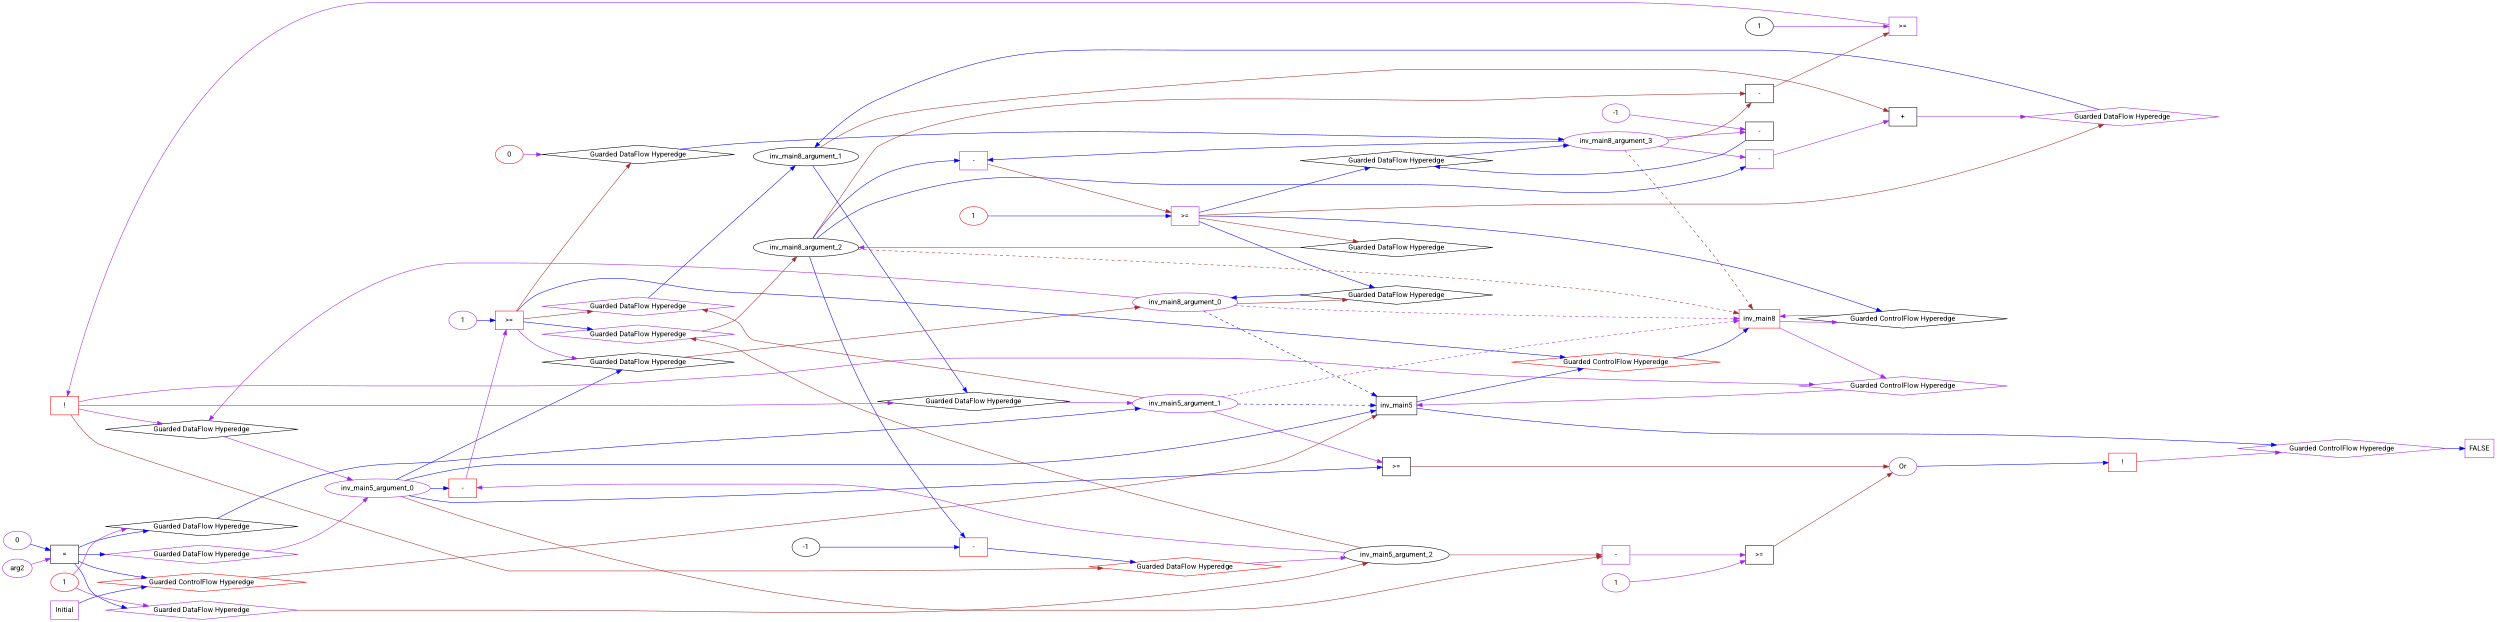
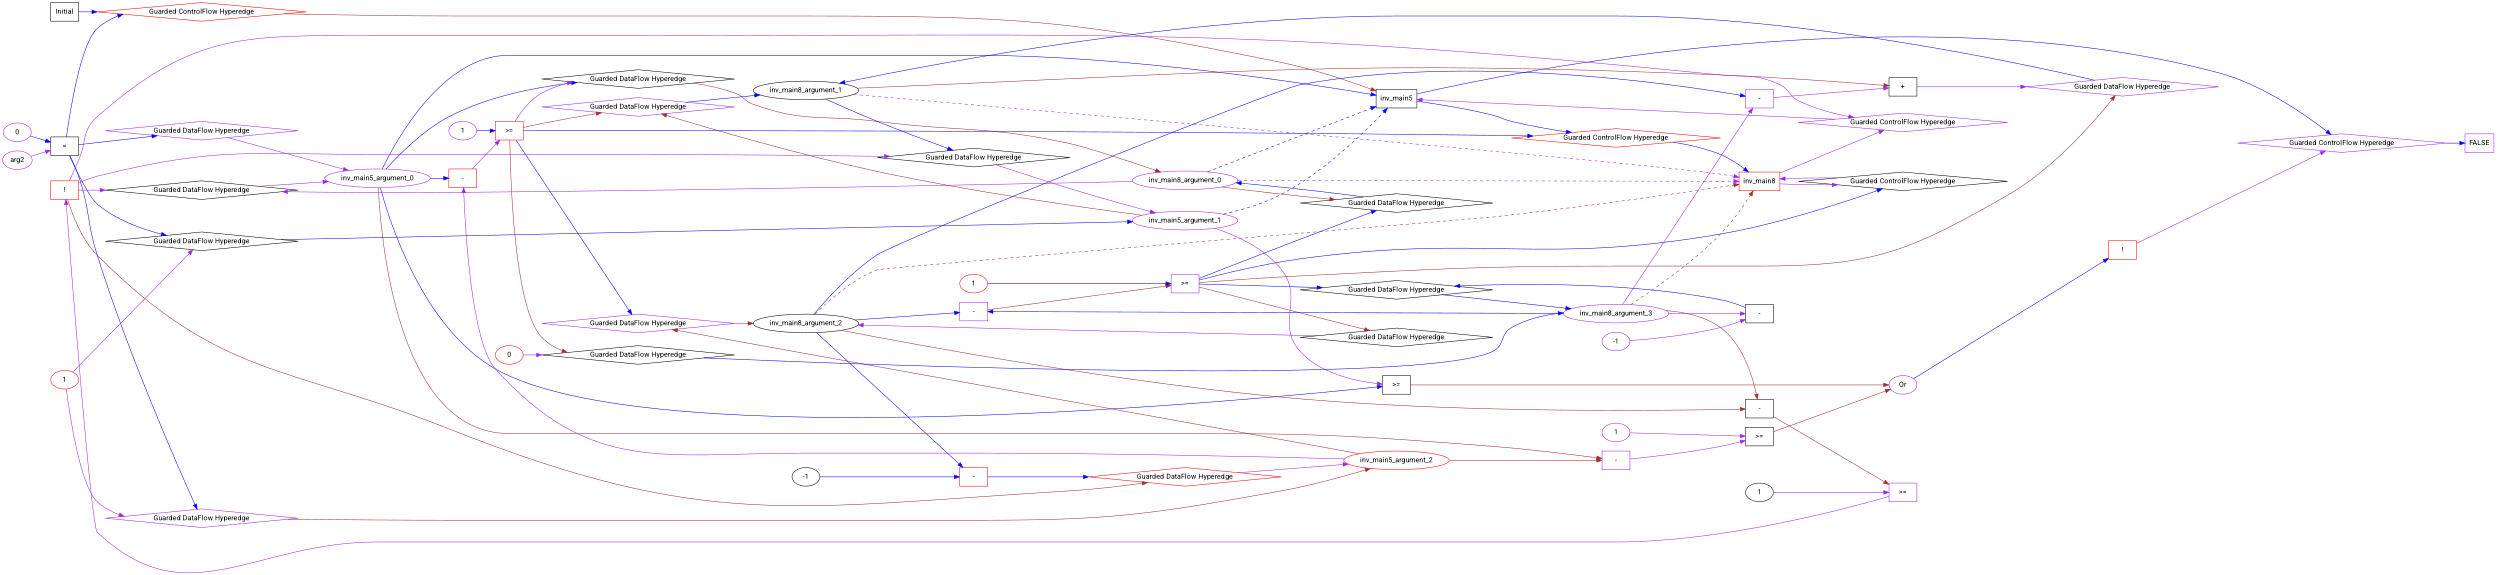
edge "inv_main5_argument_1" -> "inv_main8": now "inv_main8_argument_1" -> "inv_main8"
node "inv_main5_argument_2": color black -> red
node "Initial": color purple -> black
